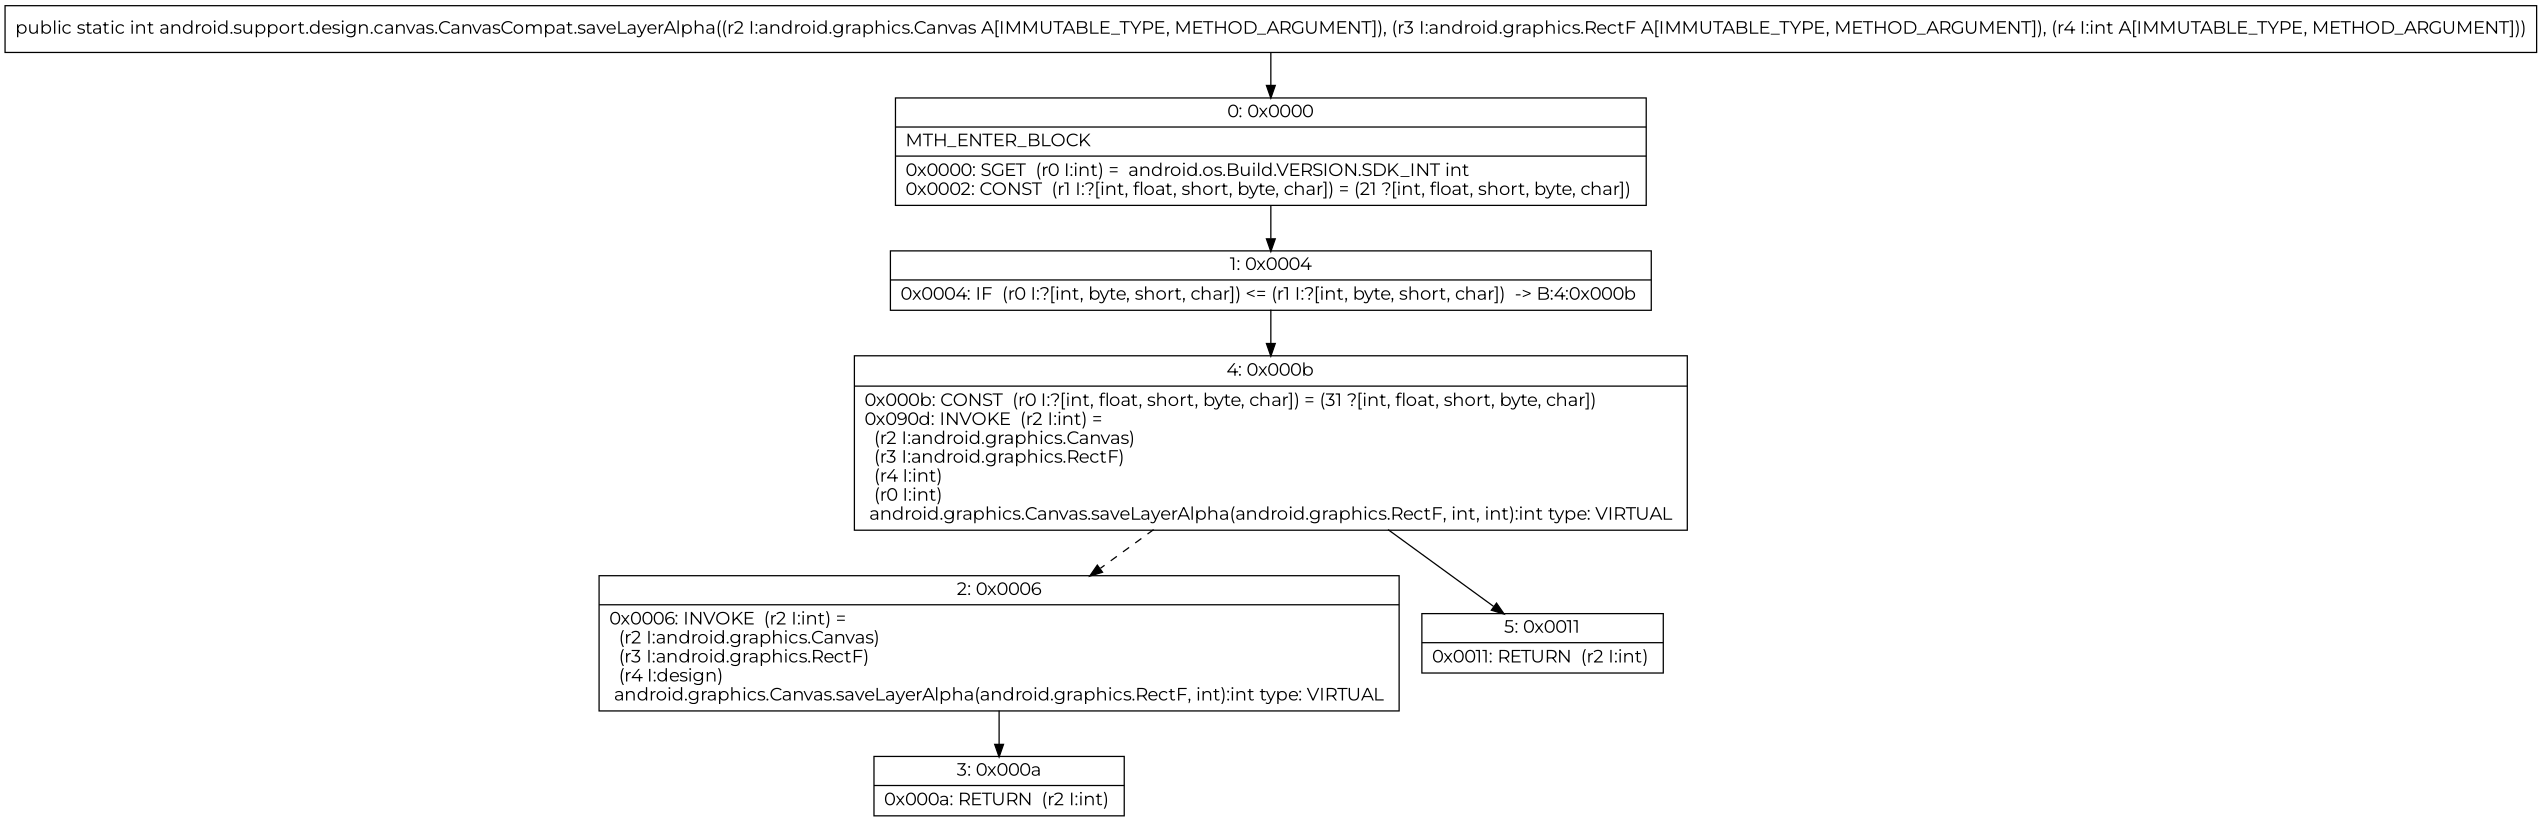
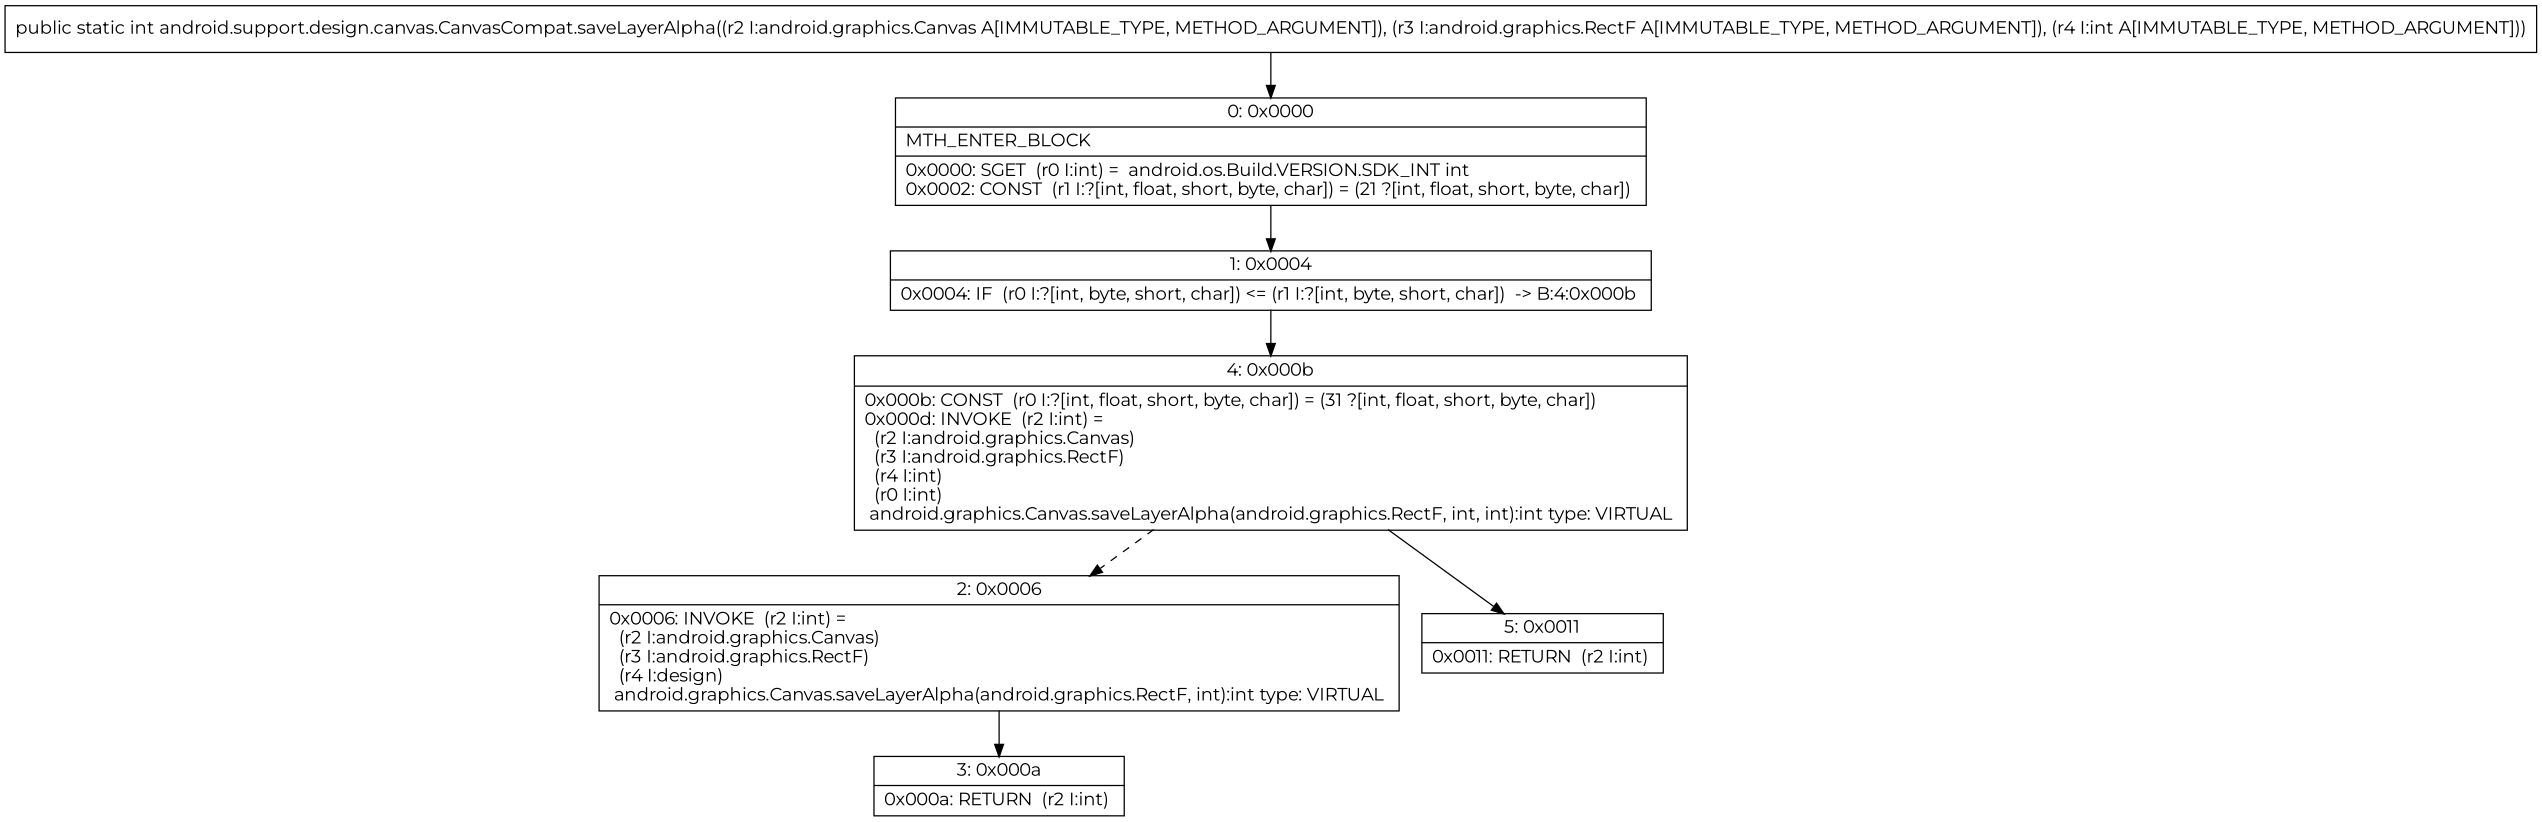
node "4: 0x000b": text "0x090d: INVOKE  (r2 I:int) =" -> "0x000d: INVOKE  (r2 I:int) ="
